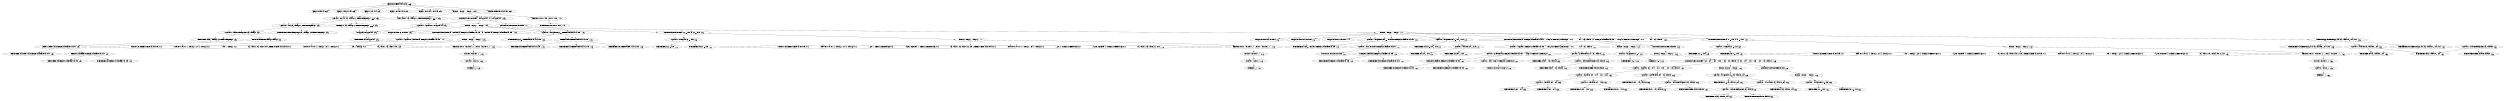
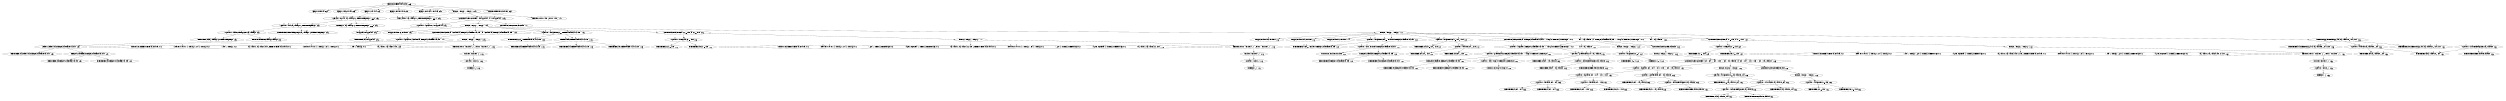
node "(IDENTIFIER,size,return (size);)": removed
